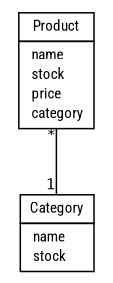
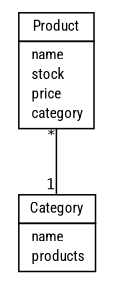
node "Category": text "stock" -> "products"
